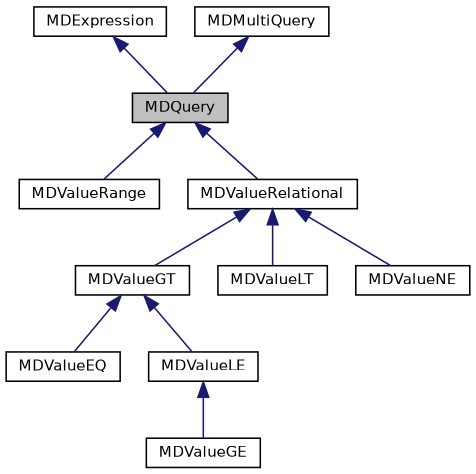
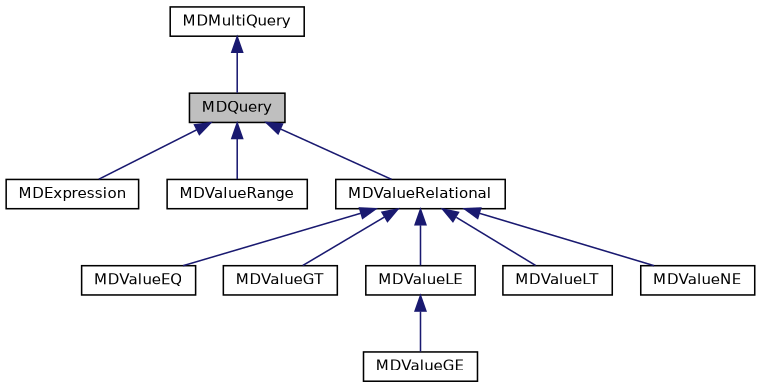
edge "MDQuery" -> "MDExpression": reversed
edge "MDValueLE" -> "MDValueGT": now "MDValueLE" -> "MDValueRelational"
edge "MDValueEQ" -> "MDValueGT": now "MDValueEQ" -> "MDValueRelational"
